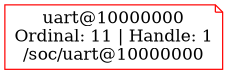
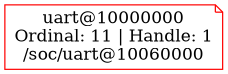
node "uart@10000000 Ordinal: 11 | Handle: 1 /soc/uart@10000000": label "uart@10000000 Ordinal: 11 | Handle: 1 /soc/uart@10000000" -> "uart@10000000 Ordinal: 11 | Handle: 1 /soc/uart@10060000"
